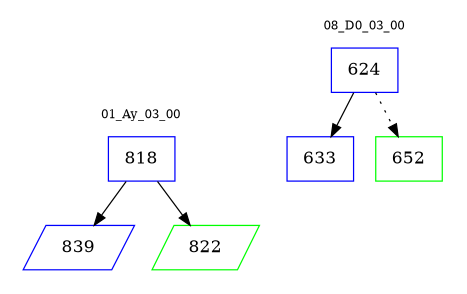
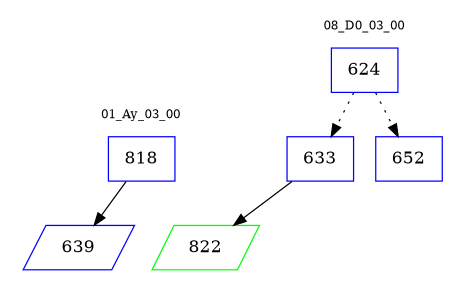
edge "624" -> "633": style solid -> dotted
node "652": color green -> blue
edge "818" -> "822": now "633" -> "822"
node "839": label "839" -> "639"
